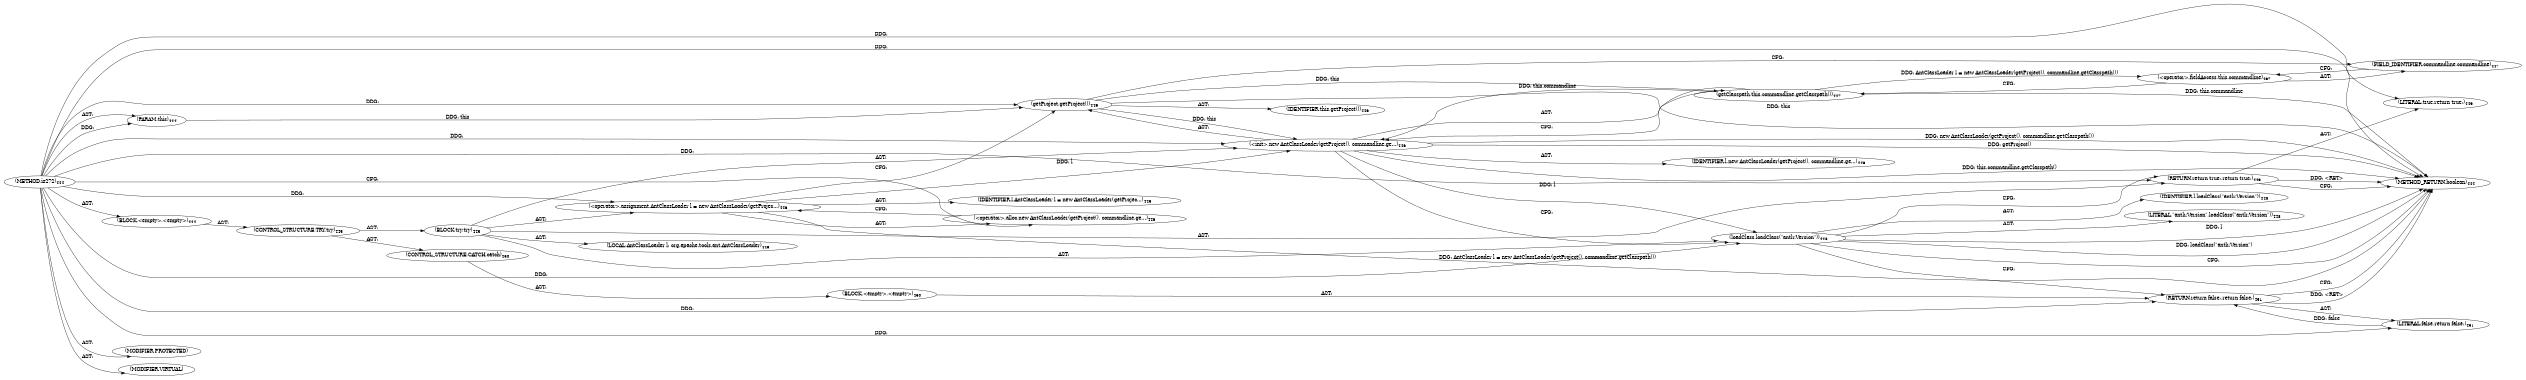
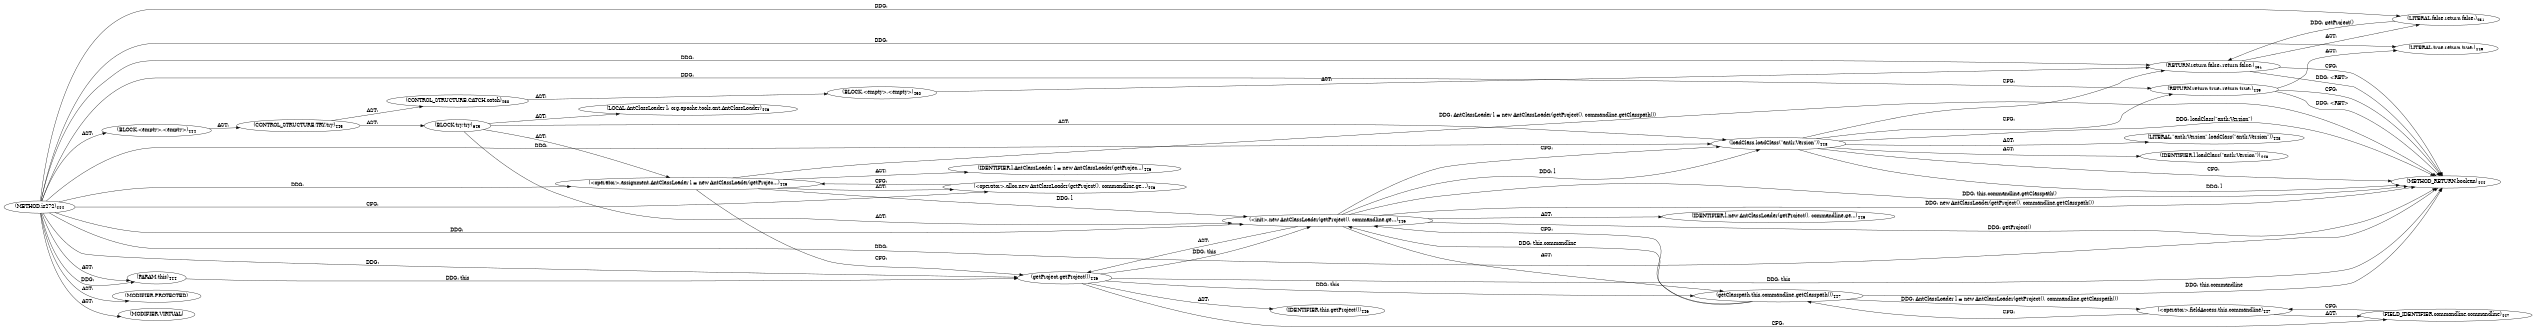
node "(<operator>.fieldAccess,this.commandline)": text "467" -> "447"
node "(BLOCK,try,try)": text "445" -> "645"
edge "(BLOCK,try,try)" -> "(RETURN,return true;,return true;)": removed, label "AST:"
edge "(LITERAL,false,return false;)" -> "(RETURN,return false;,return false;)": label "DDG: false" -> "DDG: getProject()"
